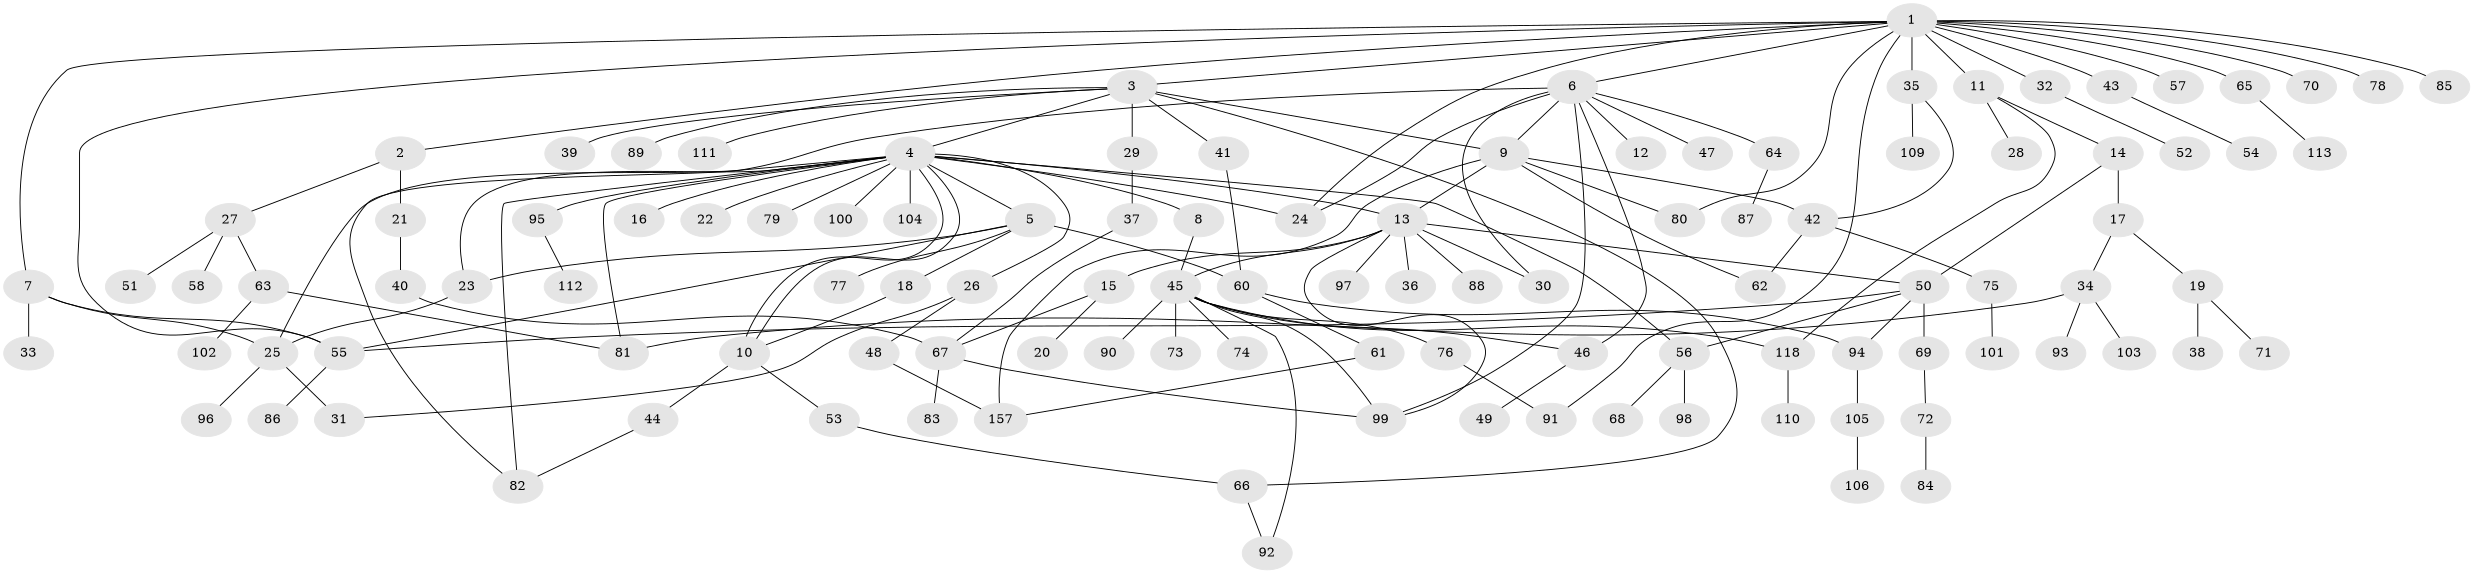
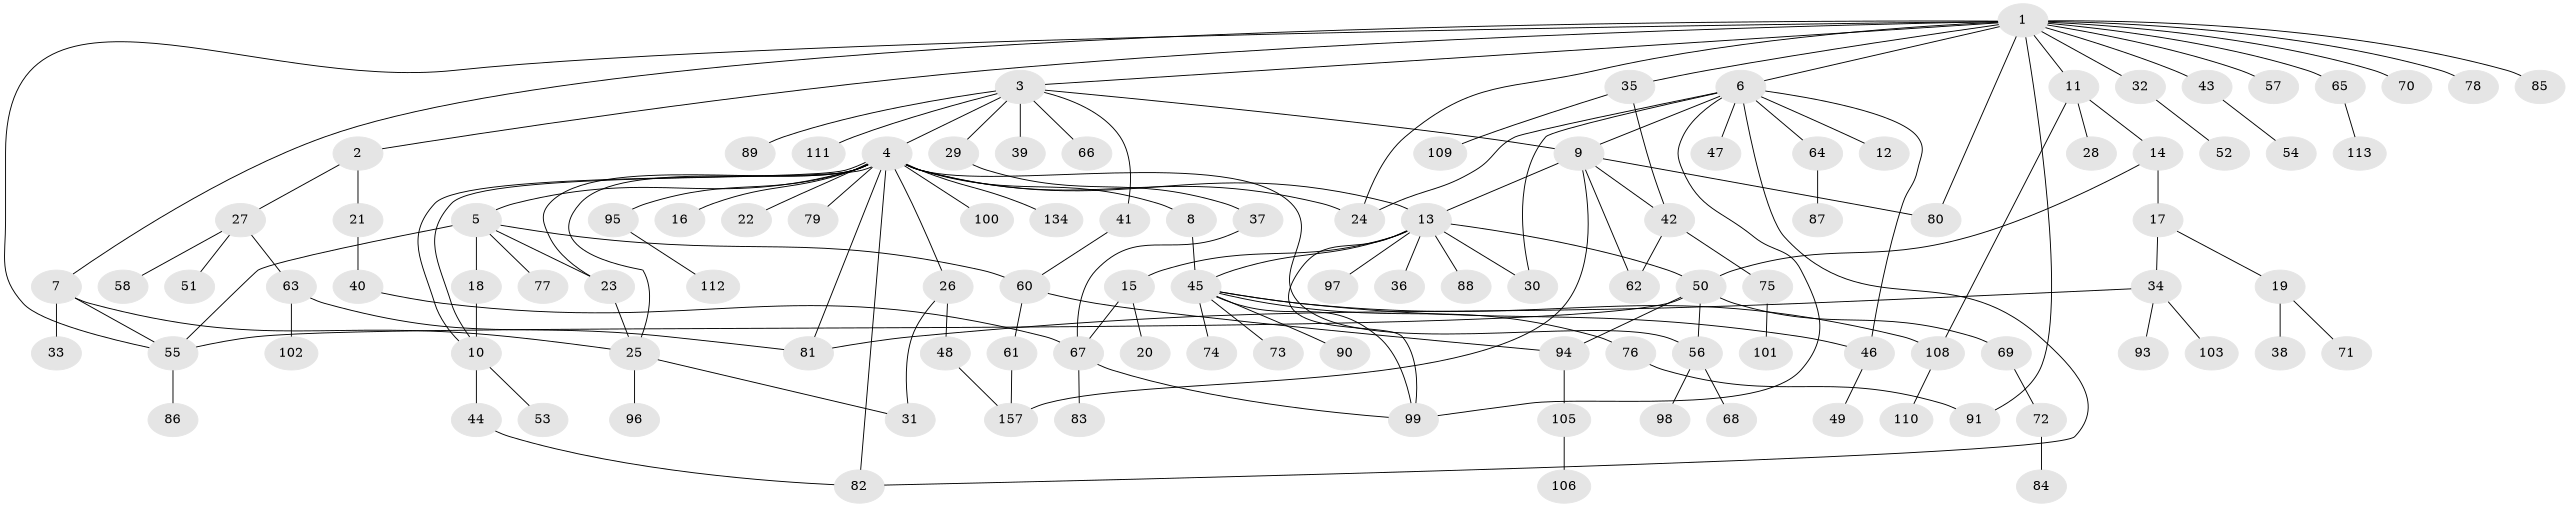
node "104": label "104" -> "134"
node "118": label "118" -> "108"
edge "53" -- "66": removed
node "92": removed
